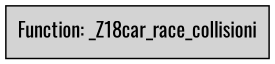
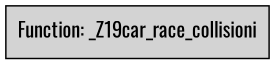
node "Function: _Z18car_race_collisioni": label "Function: _Z18car_race_collisioni" -> "Function: _Z19car_race_collisioni"
